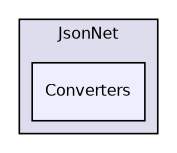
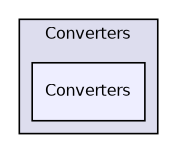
cluster "JsonNet": label "JsonNet" -> "Converters"
